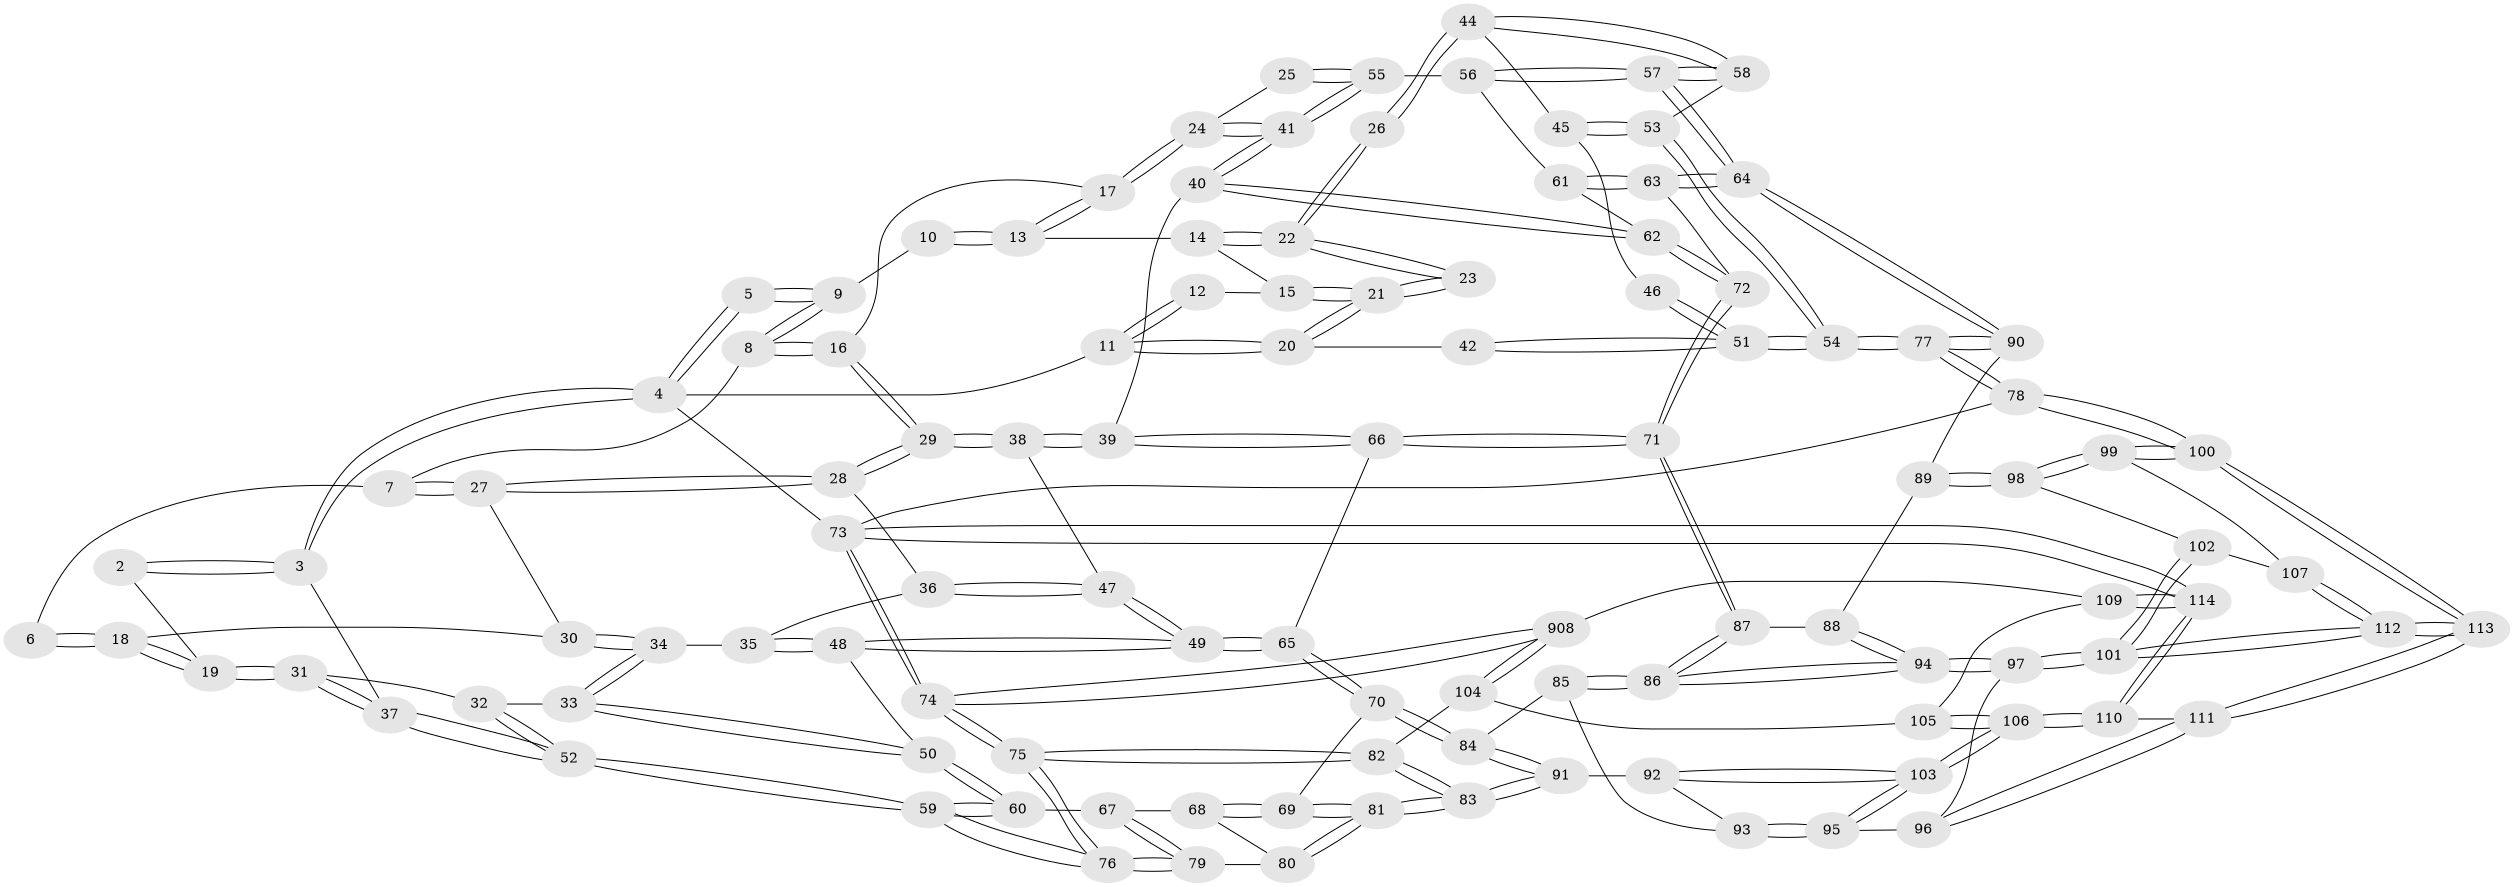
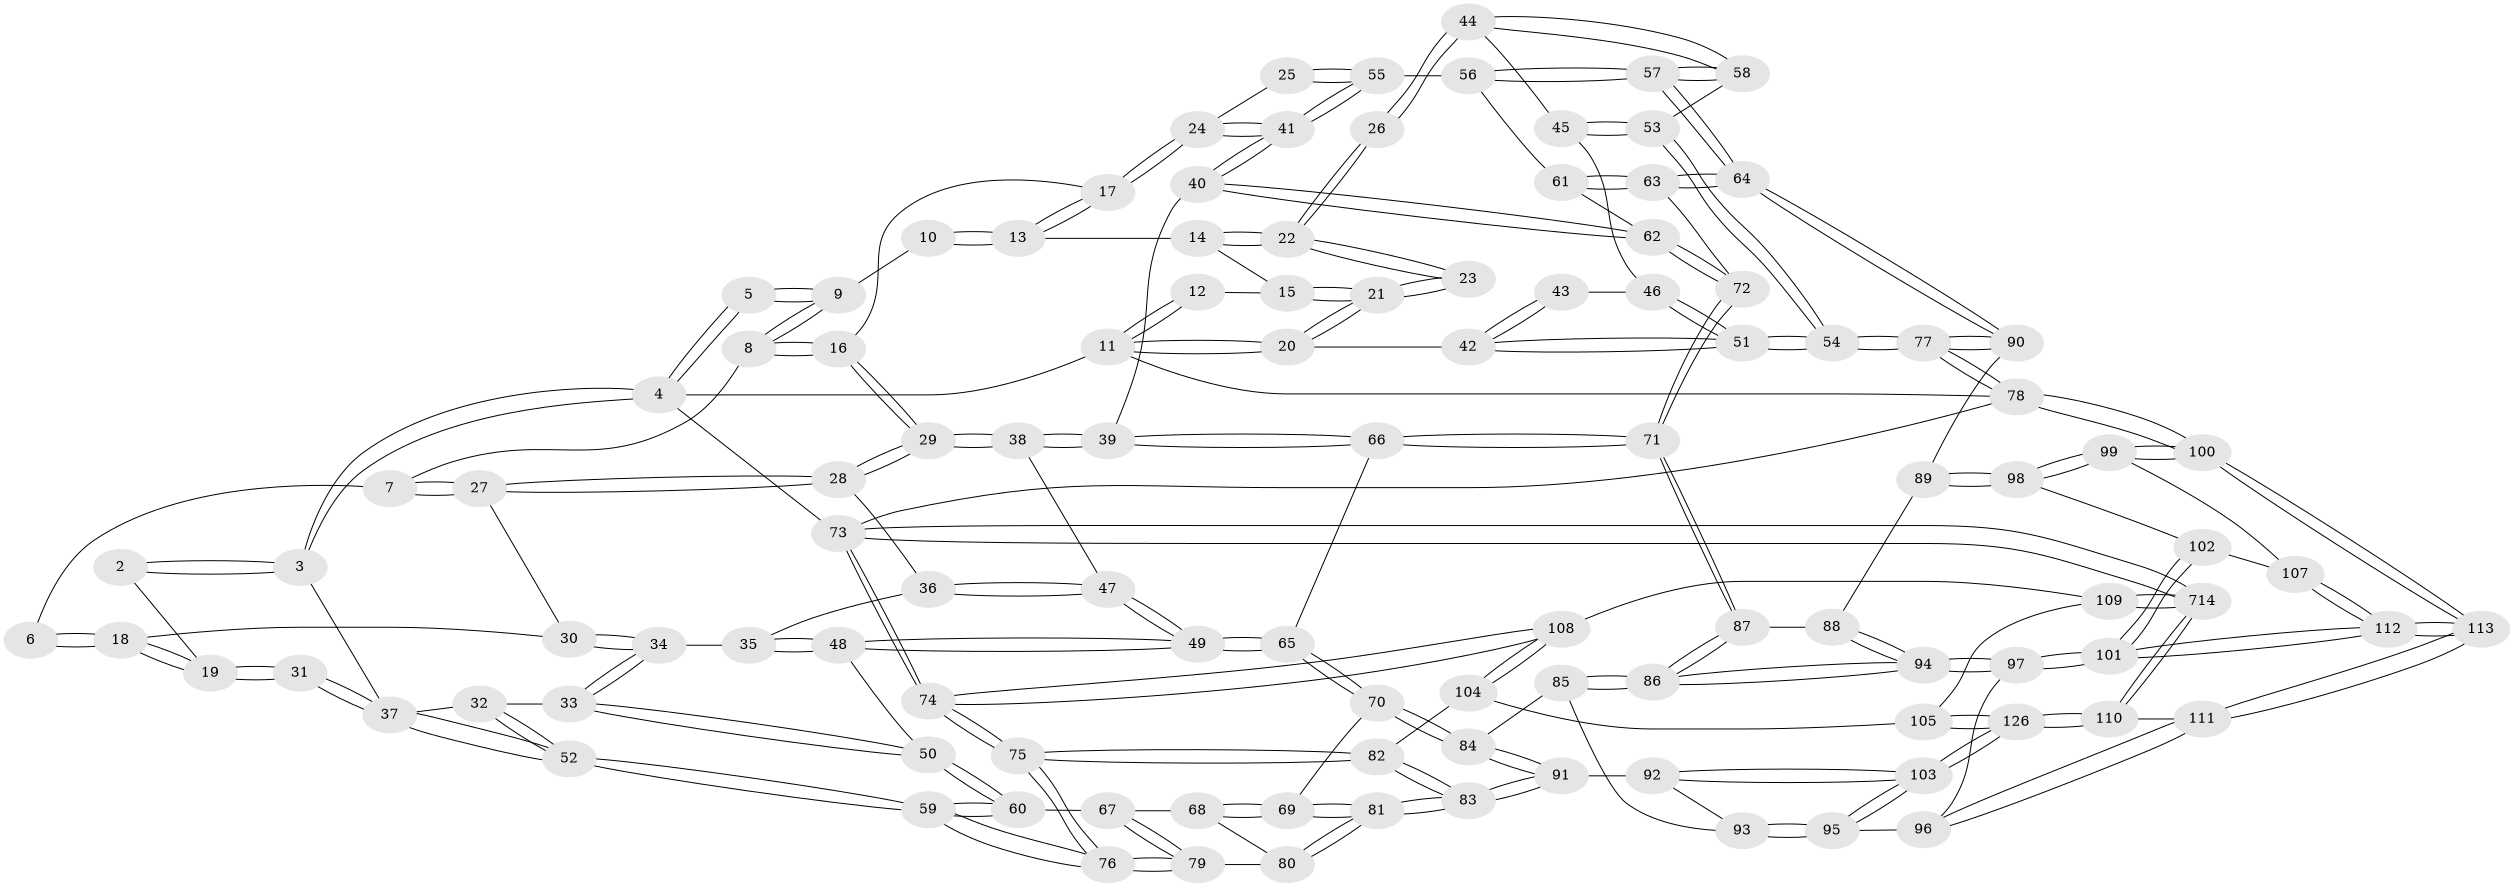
node "43": added
edge "11" -- "78": added
node "114": label "114" -> "714"
node "908": label "908" -> "108"
edge "31" -- "32": now "37" -- "32"
node "106": label "106" -> "126"
